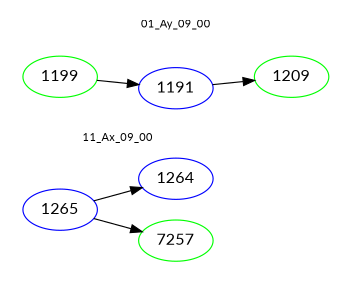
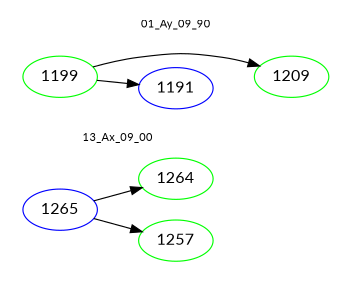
cluster "01_Ay_09_00": label "01_Ay_09_00" -> "01_Ay_09_90"
edge "1191" -> "1209": now "1199" -> "1209"
cluster "11_Ax_09_00": label "11_Ax_09_00" -> "13_Ax_09_00"
node "1264": color blue -> green
node "7257": label "7257" -> "1257"
